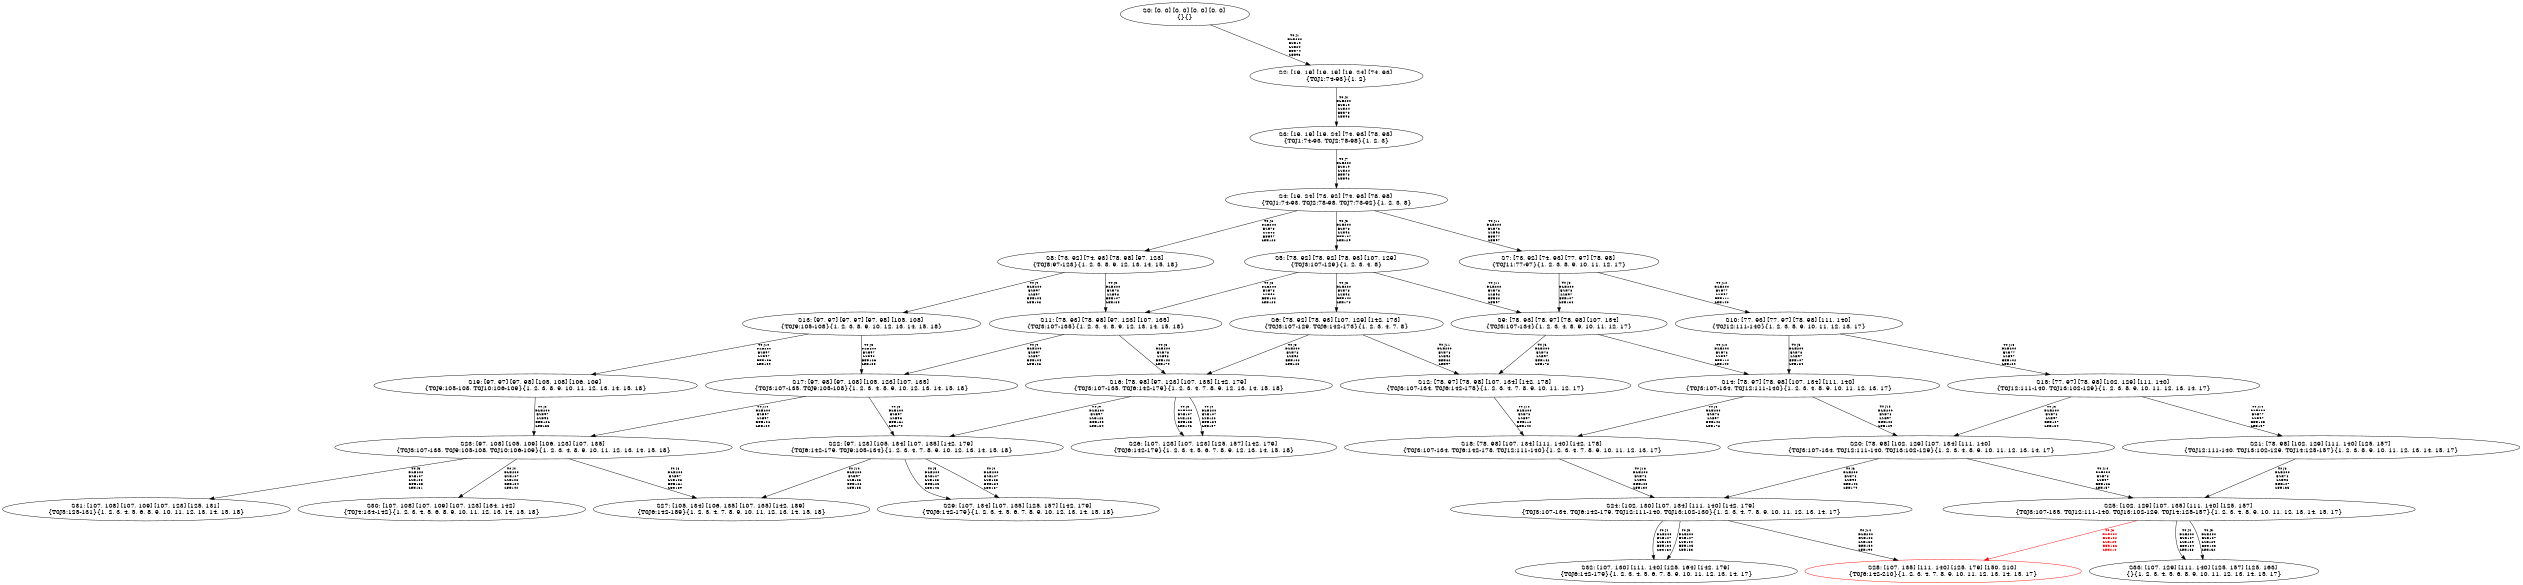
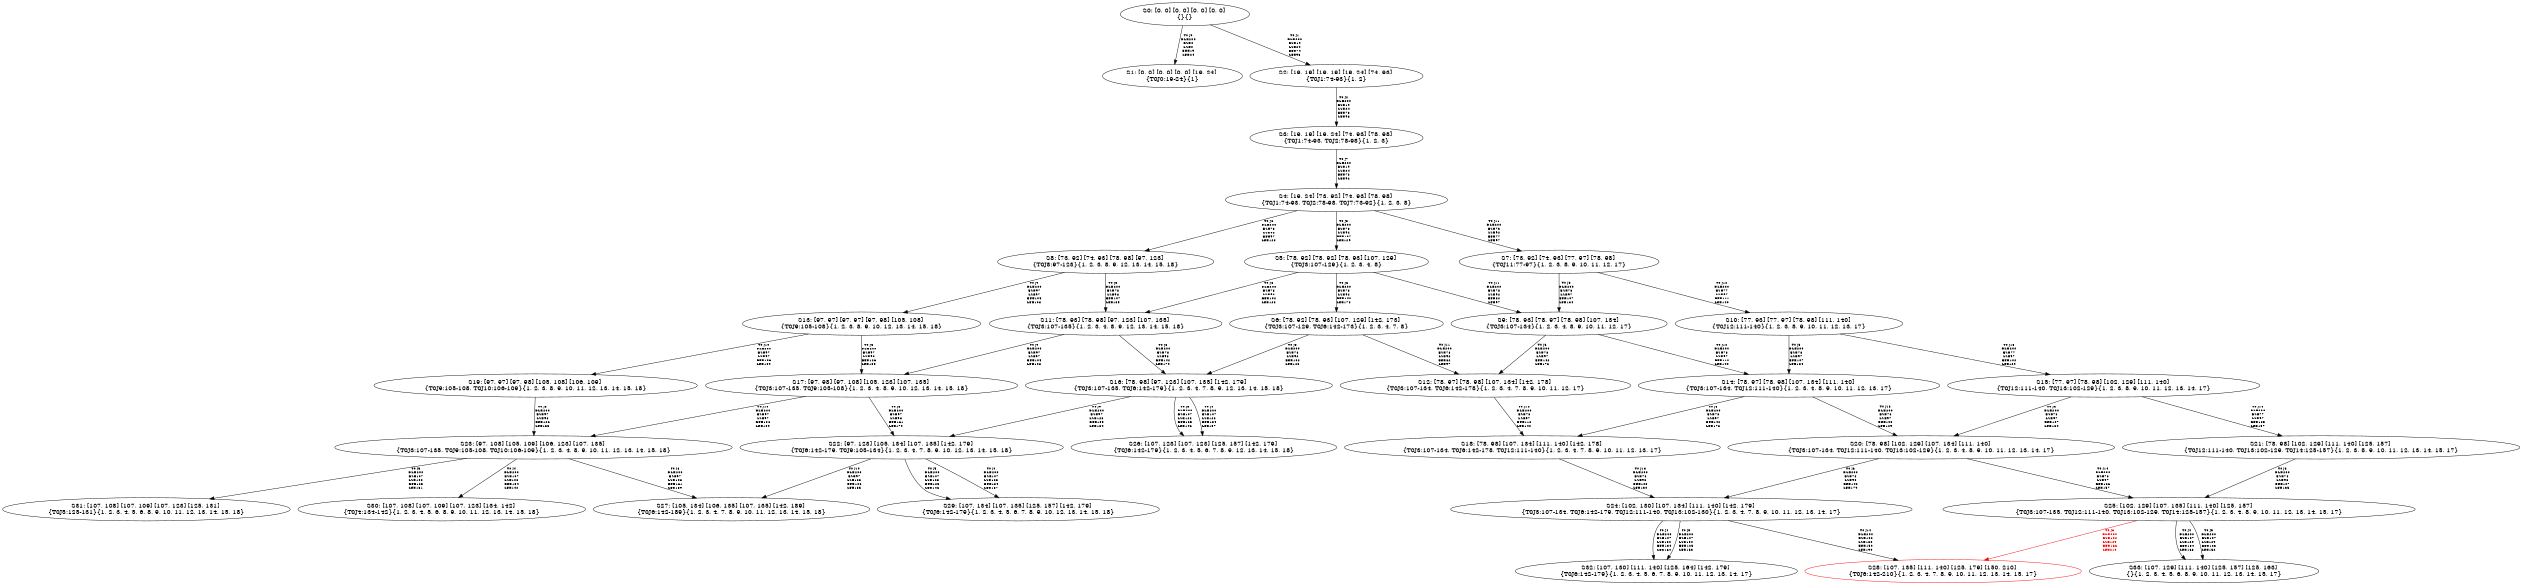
node "S1: [0, 0] [0, 0] [0, 0] [19, 24] {T0J0:19-24}{1}": added
